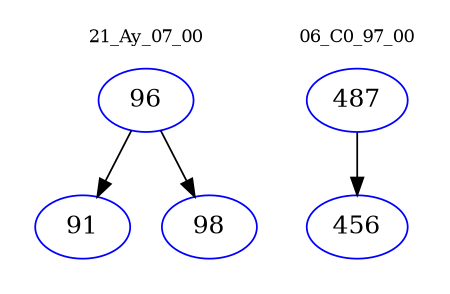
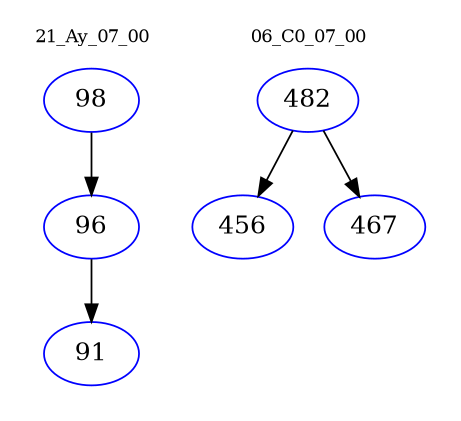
cluster "06_C0_97_00": label "06_C0_97_00" -> "06_C0_07_00"
node "487": label "487" -> "482"
edge "96" -> "98": reversed
node "467": added
